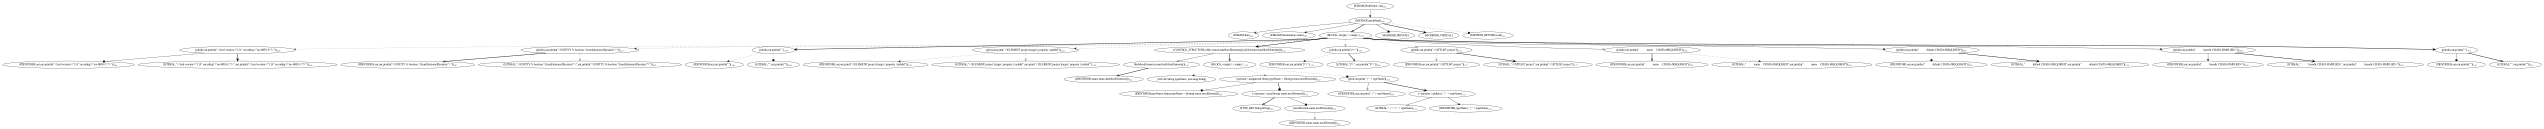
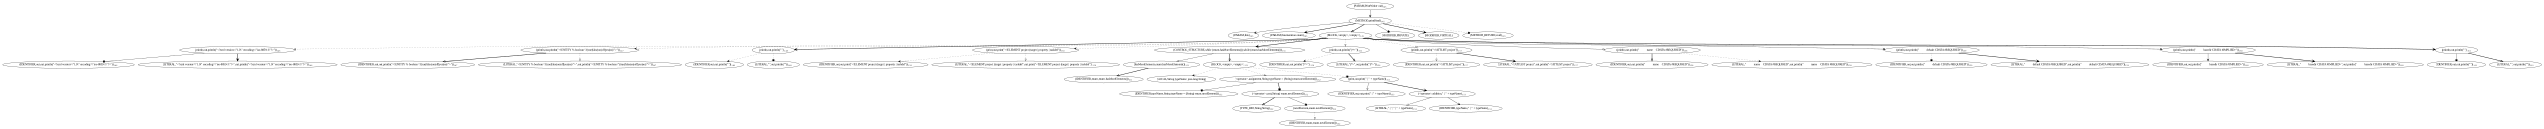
edge "(METHOD,printHead)" -> "(PARAM,Enumeration enum)": style solid -> bold
